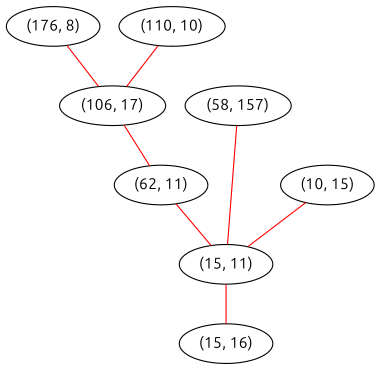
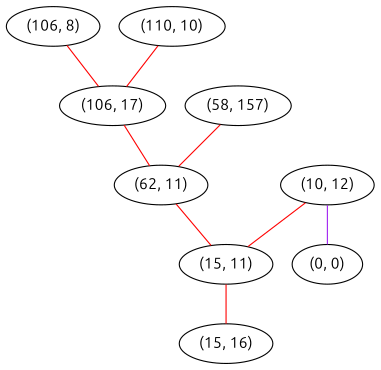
node "(176, 8)": label "(176, 8)" -> "(106, 8)"
edge "(58, 157)" -- "(15, 11)": now "(58, 157)" -- "(62, 11)"
node "(10, 15)": label "(10, 15)" -> "(10, 12)"
node "(0, 0)": added
